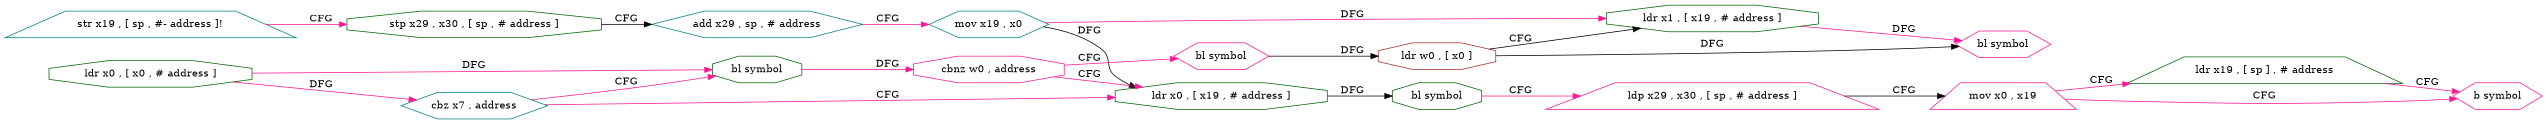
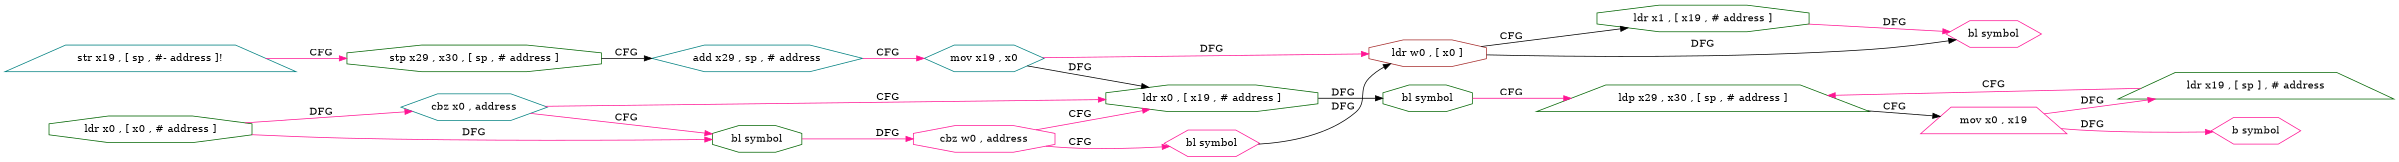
edge "mov x19 , x0" -> "ldr x1 , [ x19 , # address ]": now "mov x19 , x0" -> "ldr w0 , [ x0 ]"
node "cbnz w0 , address": label "cbnz w0 , address" -> "cbz w0 , address"
edge "mov x0 , x19" -> "ldr x19 , [ sp ] , # address": label "CFG" -> "DFG"
edge "ldr x19 , [ sp ] , # address" -> "b symbol": now "ldr x19 , [ sp ] , # address" -> "ldp x29 , x30 , [ sp , # address ]"
node "ldp x29 , x30 , [ sp , # address ]": color deeppink -> darkgreen
edge "mov x0 , x19" -> "b symbol": label "CFG" -> "DFG"
node "cbz x7 , address": label "cbz x7 , address" -> "cbz x0 , address"
